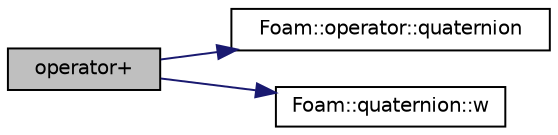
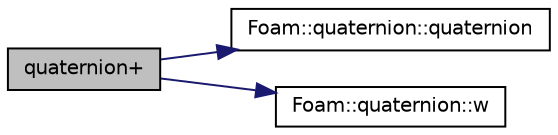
node "Foam::operator::quaternion": label "Foam::operator::quaternion" -> "Foam::quaternion::quaternion"
node "operator+": label "operator+" -> "quaternion+"
